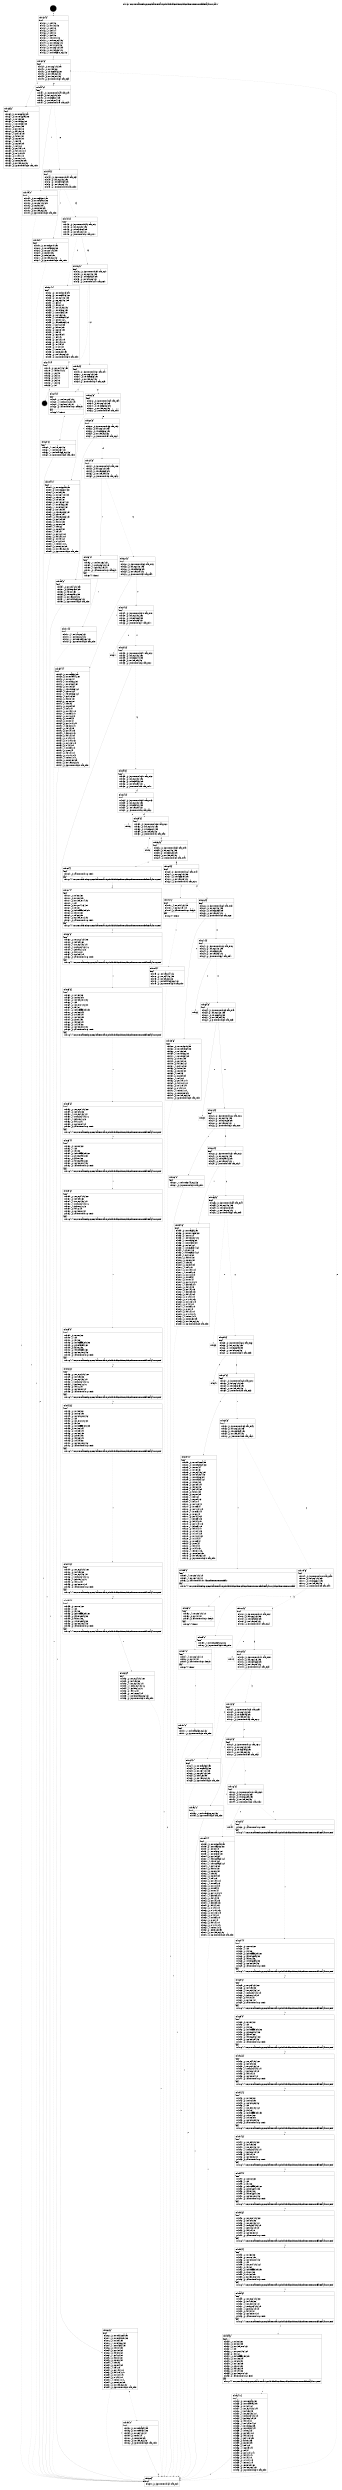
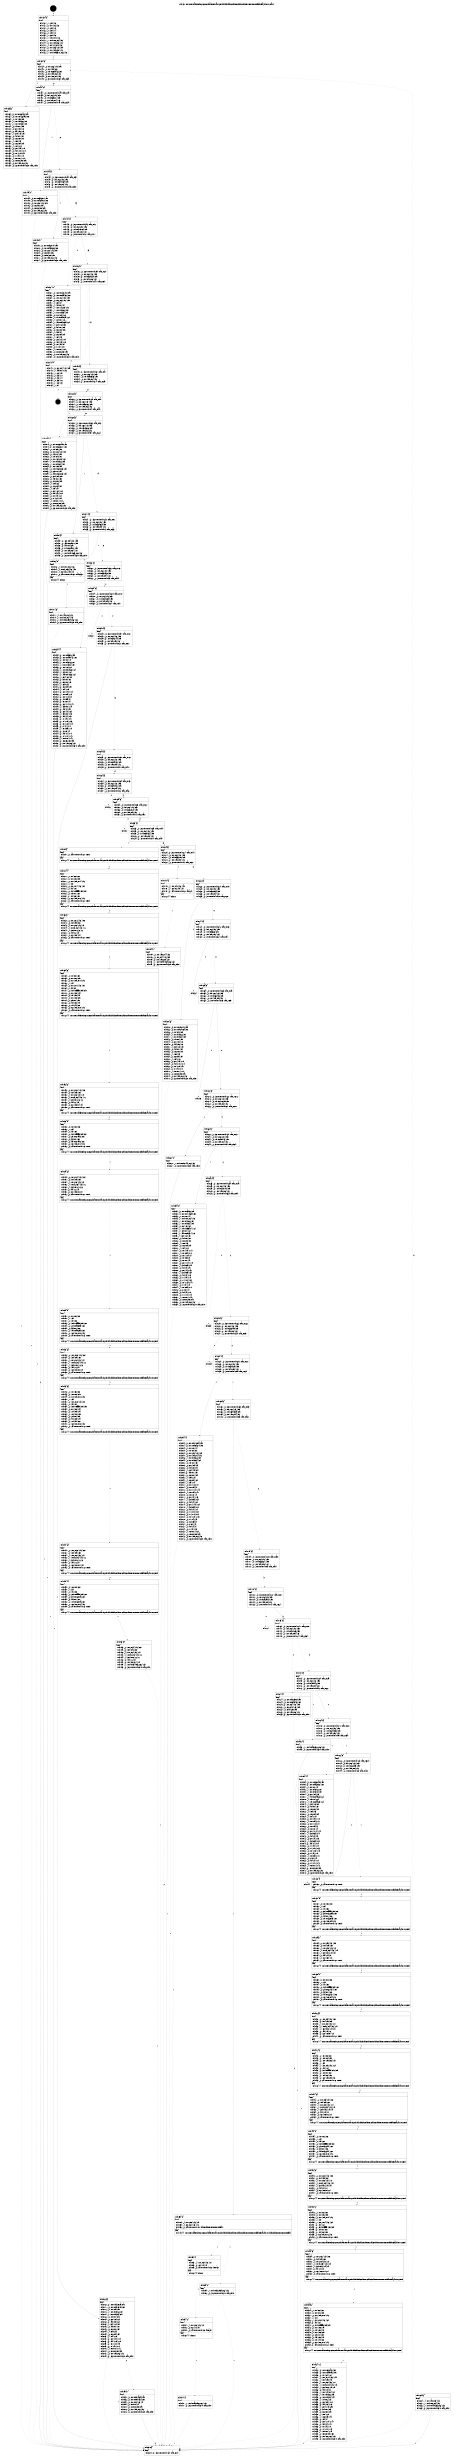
node "0x401819 [20]": removed
edge "0x401709 [25]" -> "0x401edf [12]": now "0x401eeb [13]" -> "0x401edf [12]"
